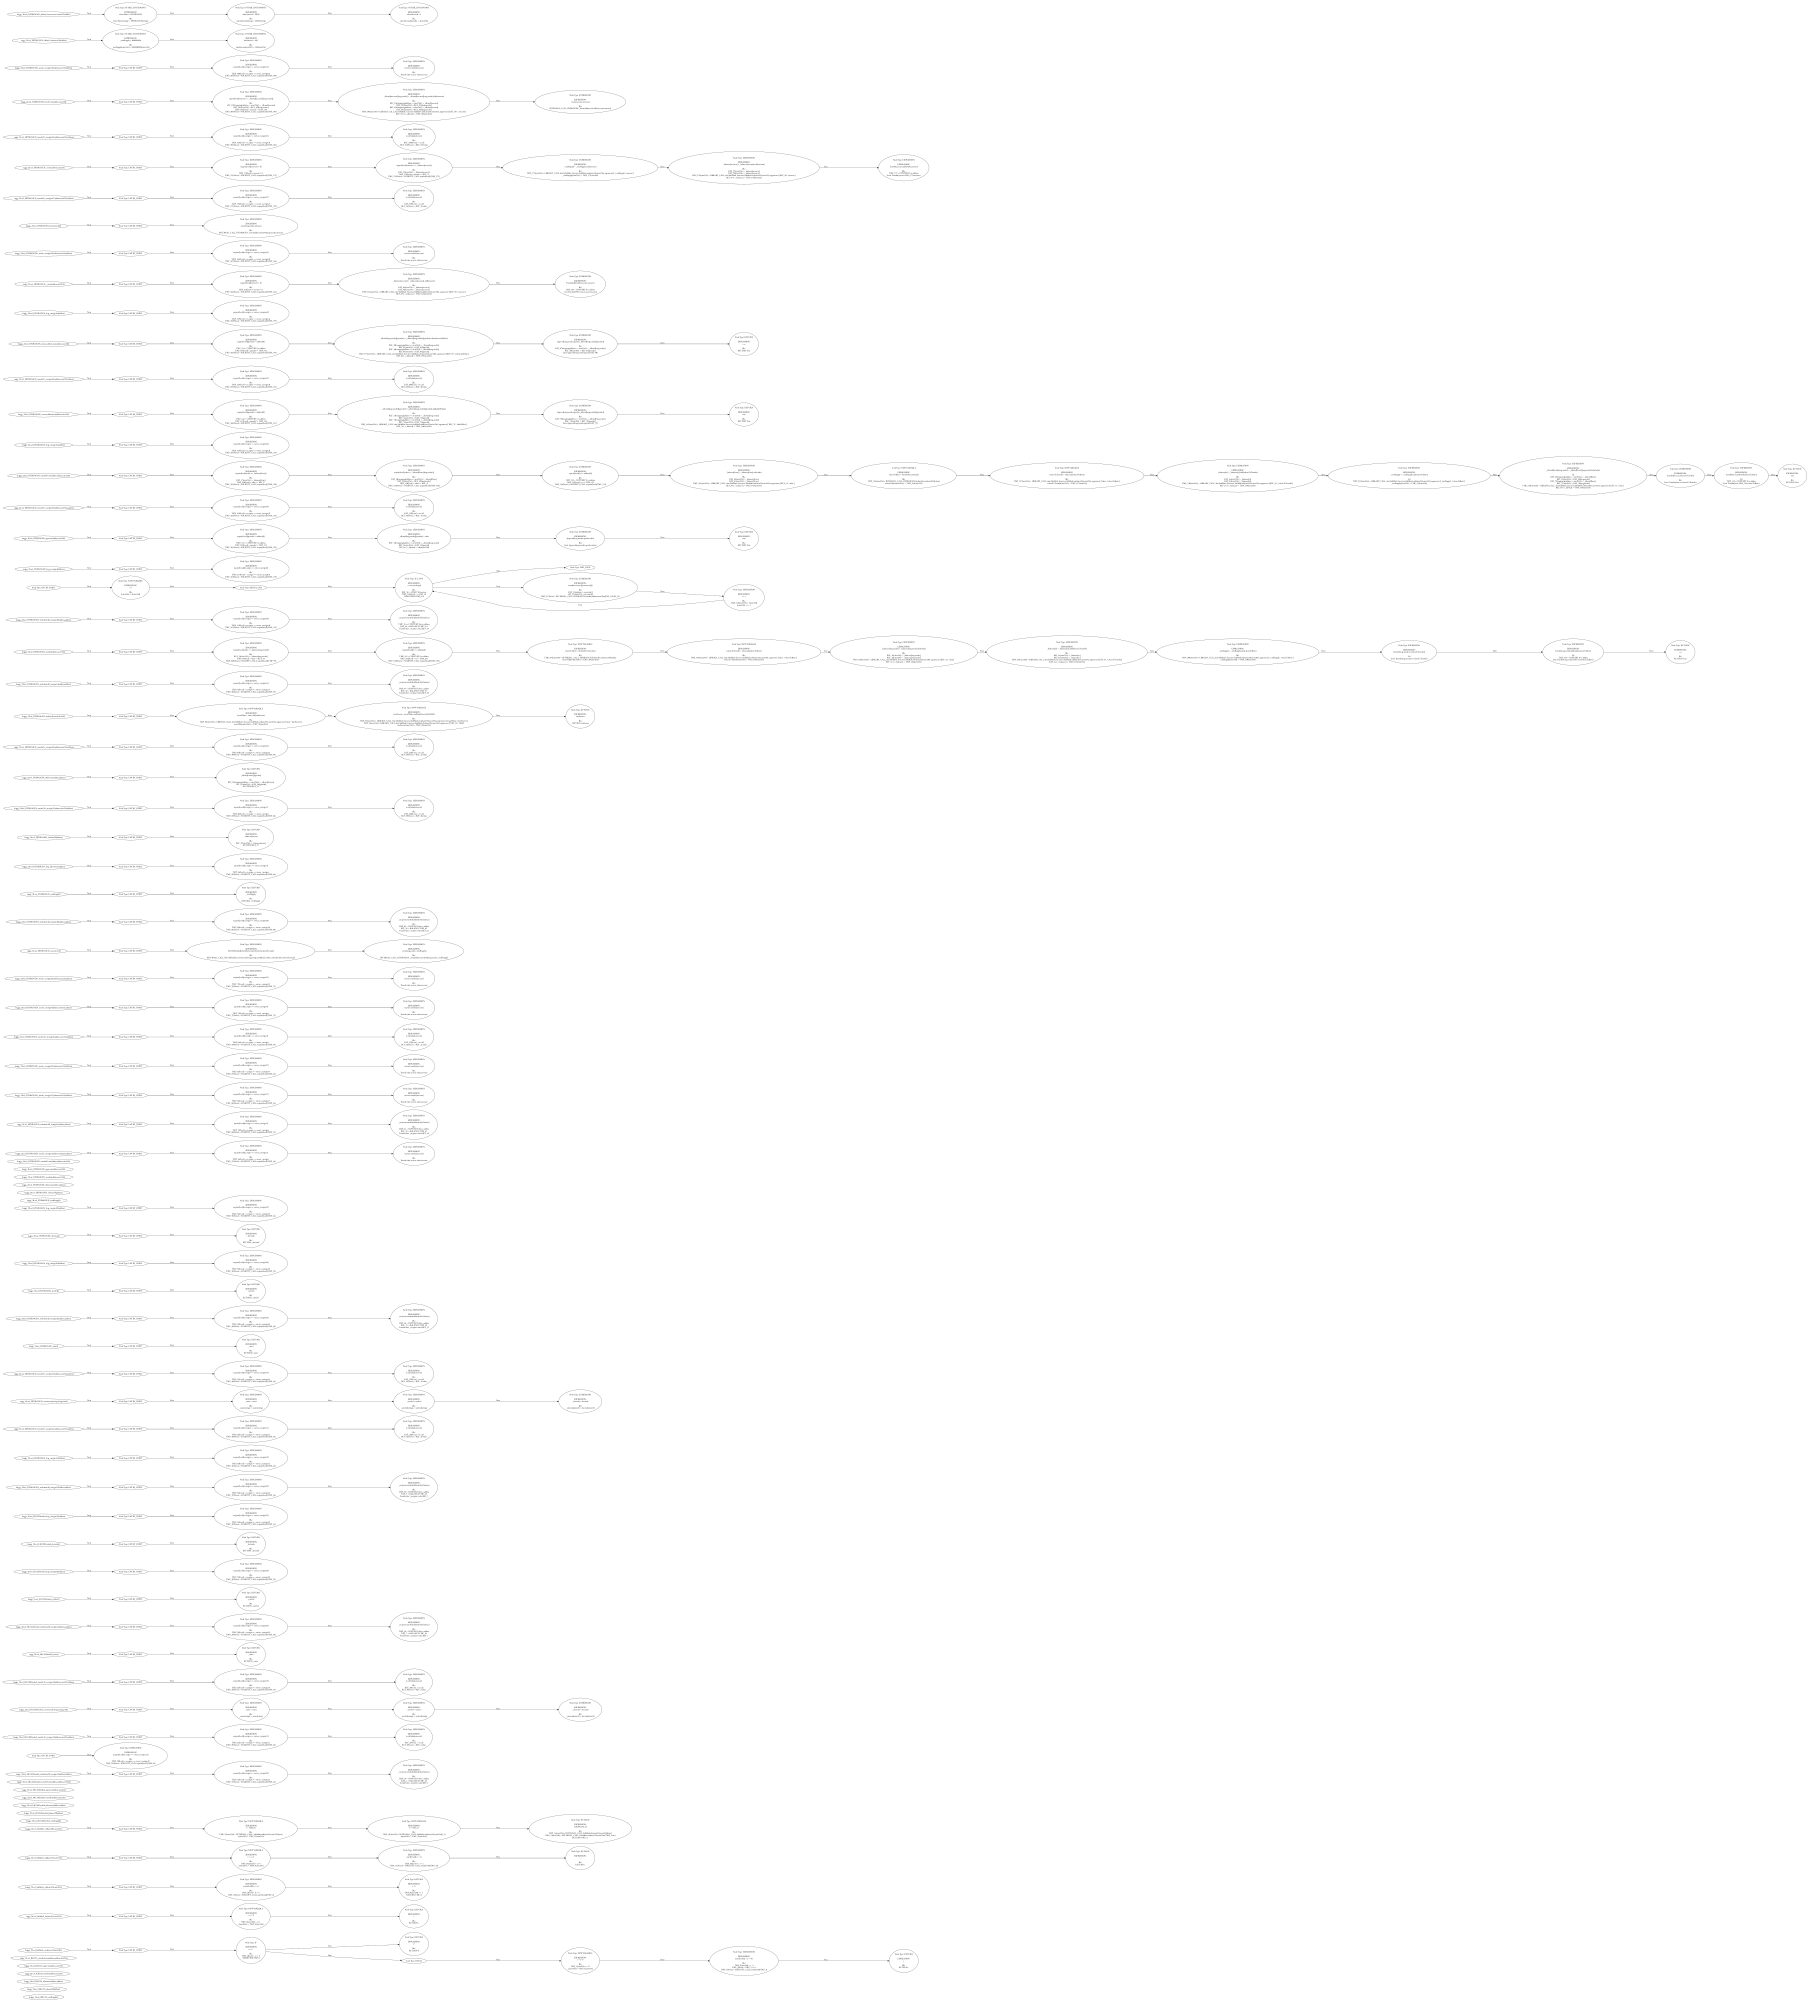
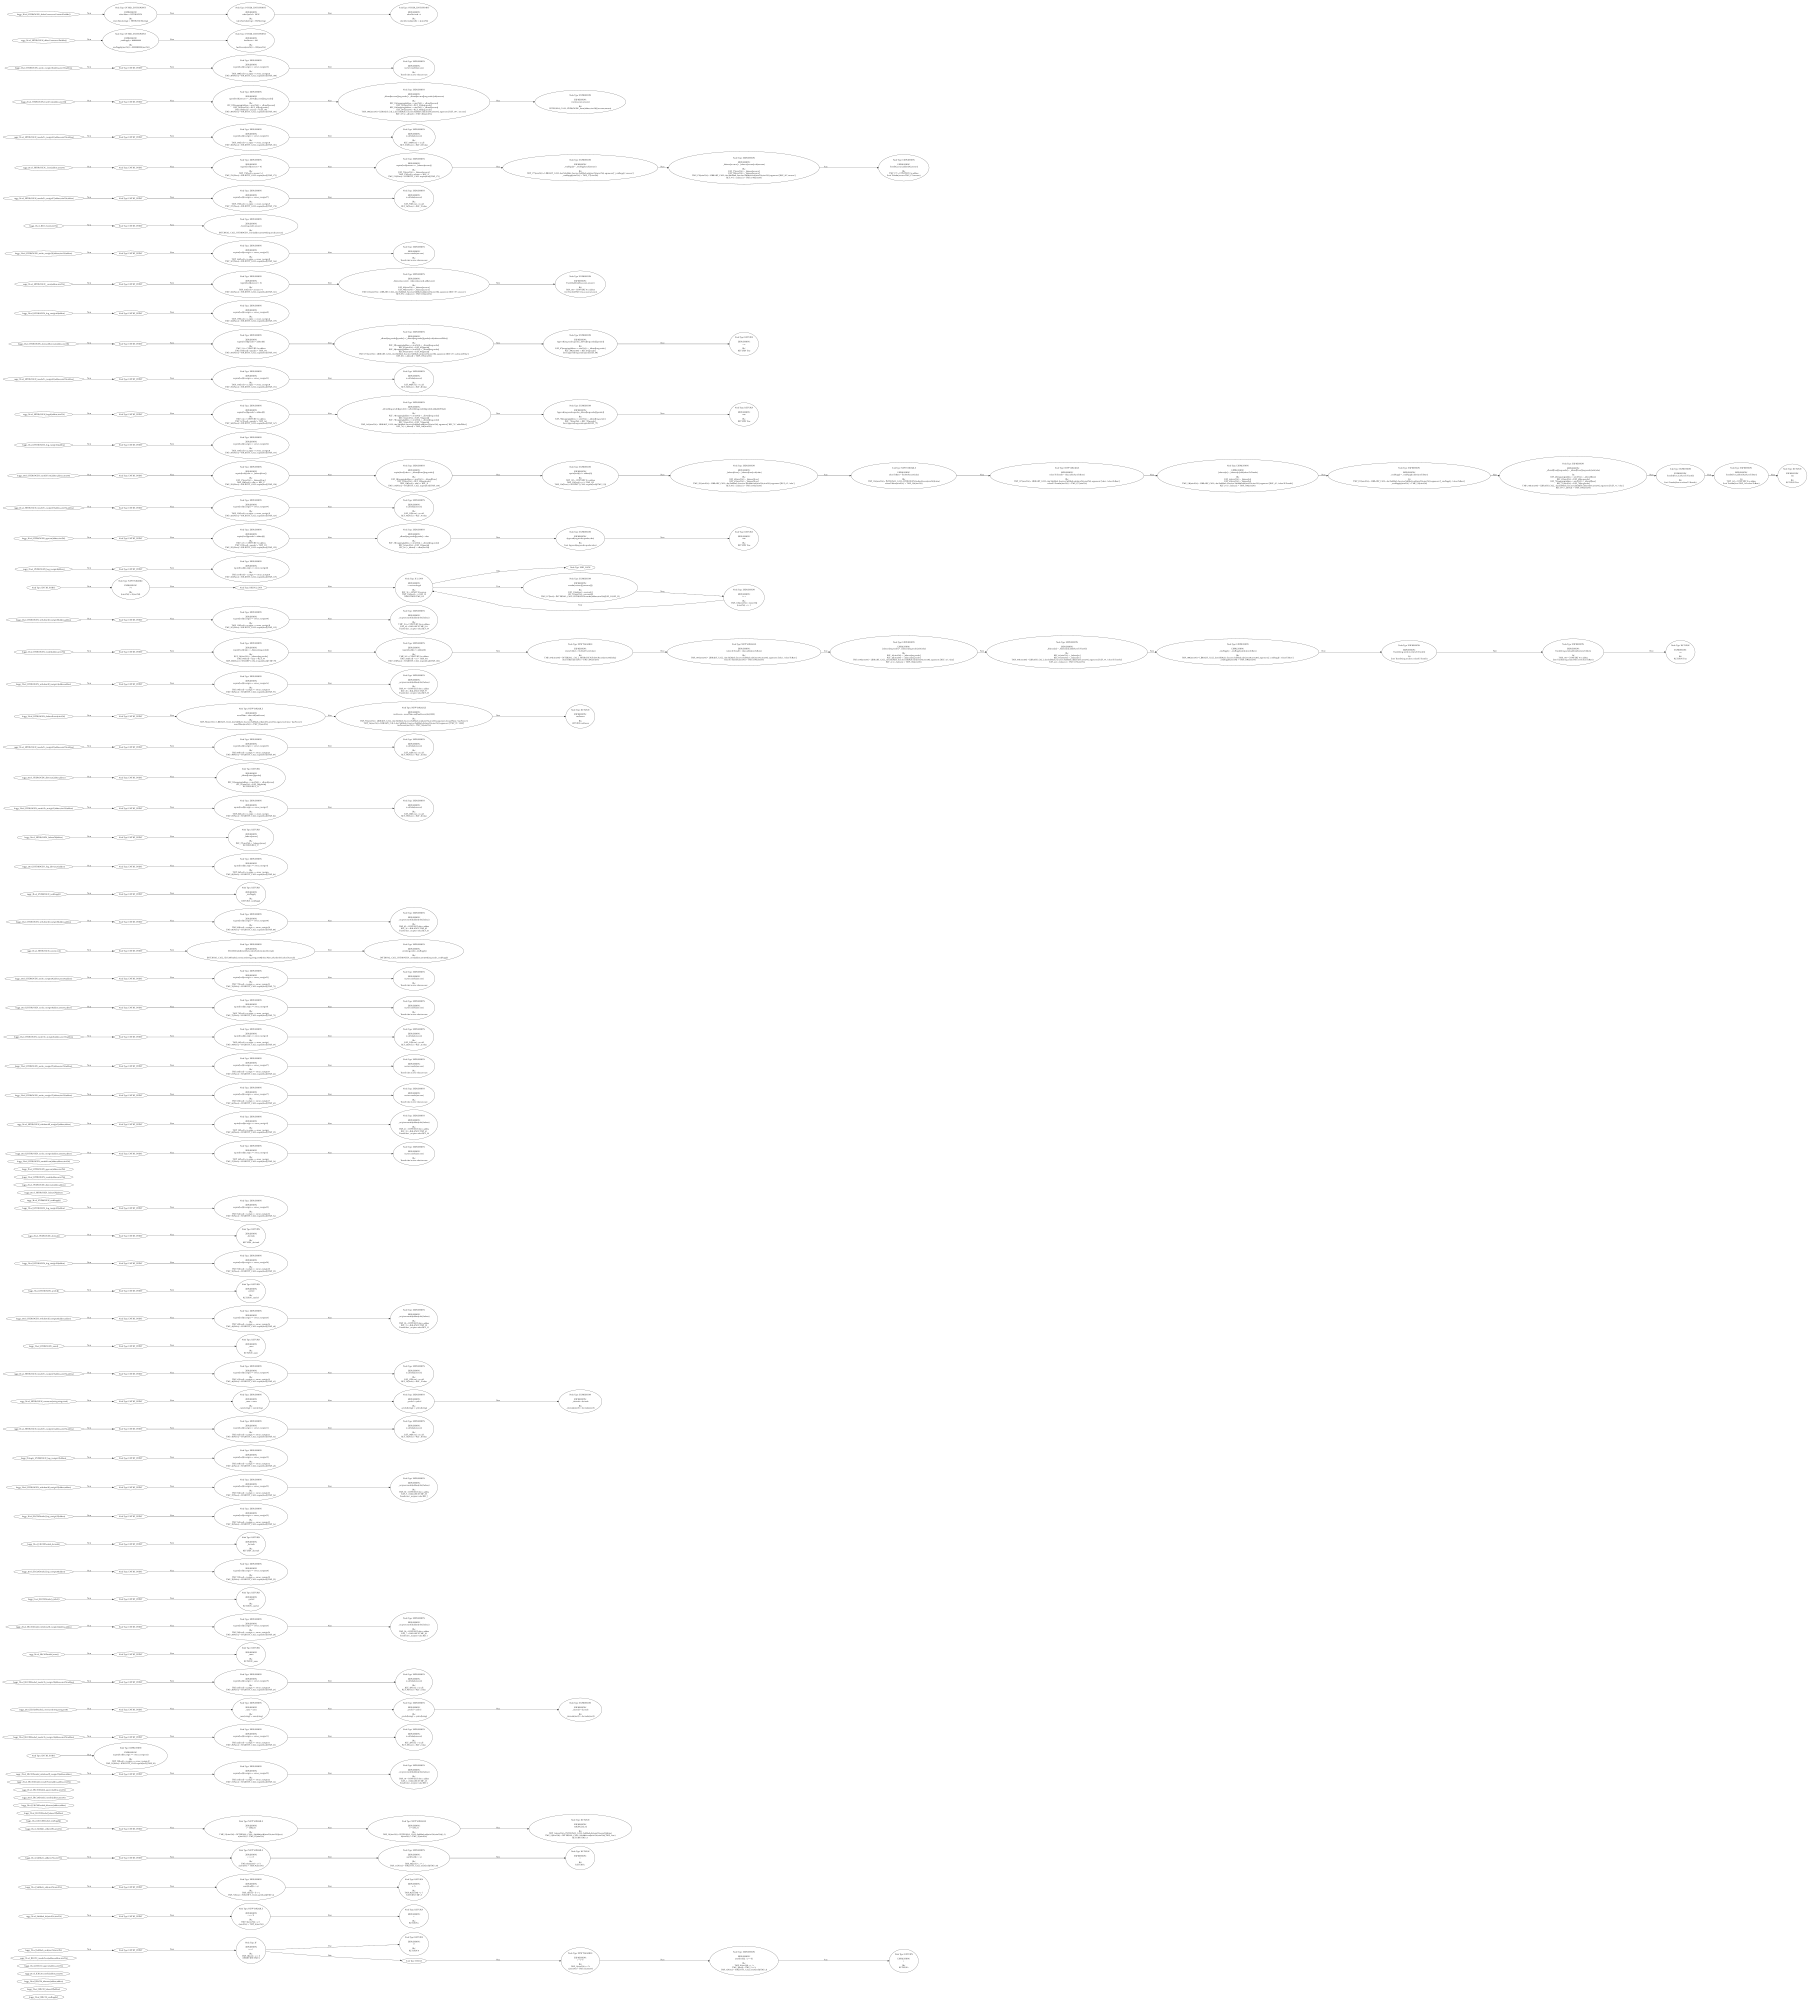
node "buggy_28.sol_HYDROGEN_burn(uint256)": label "buggy_28.sol_HYDROGEN_burn(uint256)" -> "buggy_28.sol_IERC_burn(uint256)"
node "buggy_28.sol_HYDROGEN_increaseAllowance(address,uint256)": label "buggy_28.sol_HYDROGEN_increaseAllowance(address,uint256)" -> "buggy_28.sol_HYDROGEN_length(address,uint256)"
node "buggy_28.sol_HYDROGEN_bug_txorigin12(address)": label "buggy_28.sol_HYDROGEN_bug_txorigin12(address)" -> "buggy_28.length_HYDROGEN_bug_txorigin12(address)"
